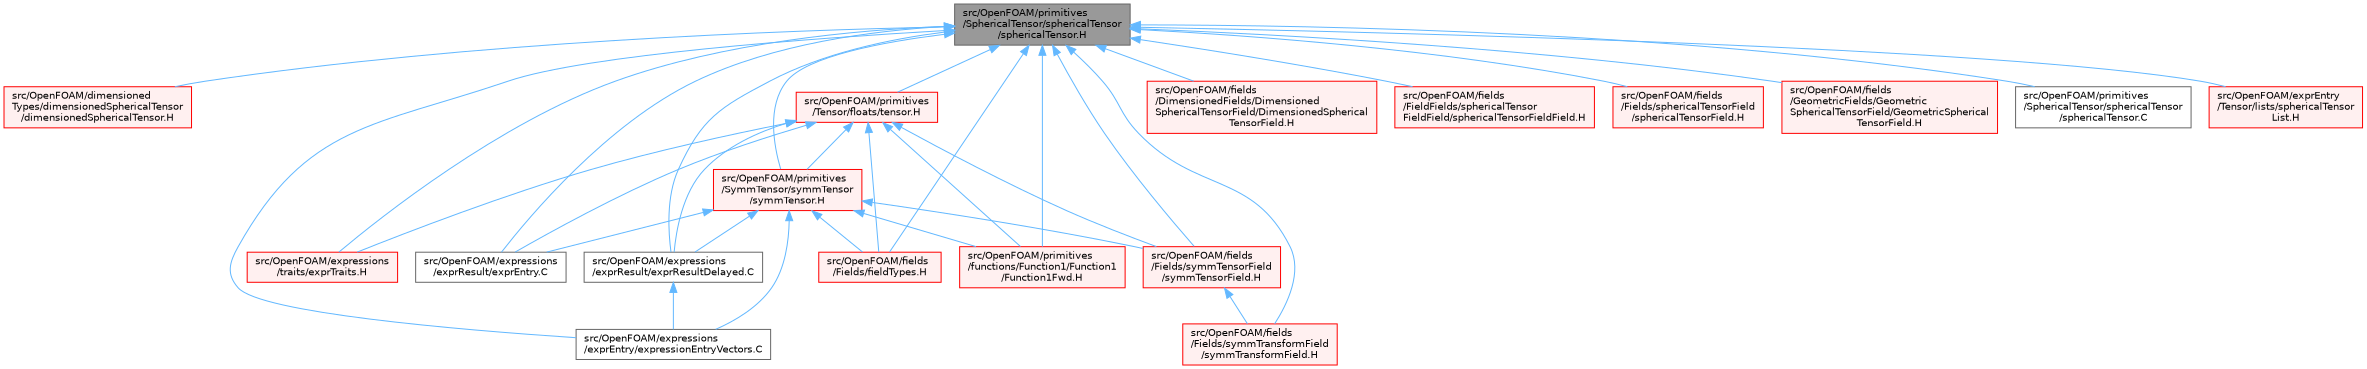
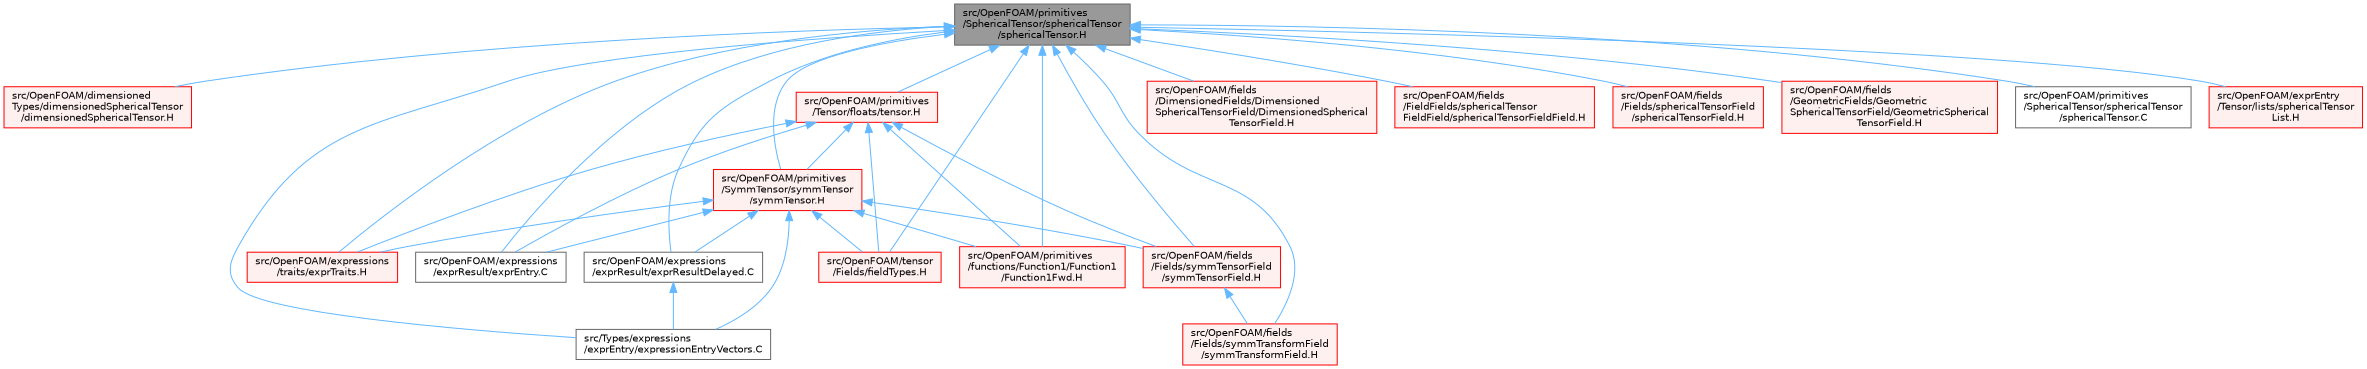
edge "src/OpenFOAM/expressions /exprResult/exprResultDelayed.C" -> "src/OpenFOAM/primitives /Tensor/floats/tensor.H": removed
edge "src/OpenFOAM/expressions /traits/exprTraits.H" -> "src/OpenFOAM/primitives /SymmTensor/symmTensor /symmTensor.H": added
node "src/OpenFOAM/fields /Fields/fieldTypes.H": label "src/OpenFOAM/fields /Fields/fieldTypes.H" -> "src/OpenFOAM/tensor /Fields/fieldTypes.H"
node "src/OpenFOAM/expressions /exprEntry/expressionEntryVectors.C": label "src/OpenFOAM/expressions /exprEntry/expressionEntryVectors.C" -> "src/Types/expressions /exprEntry/expressionEntryVectors.C"
